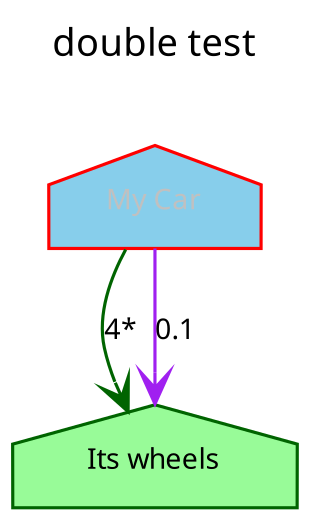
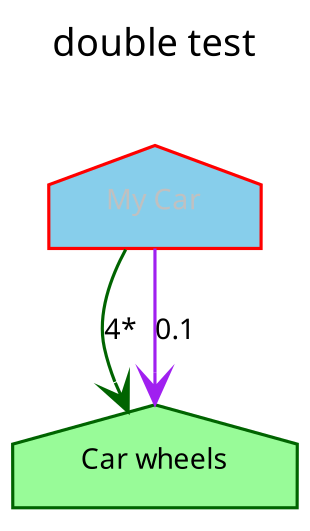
node "Its wheels": label "Its wheels" -> "Car wheels"
